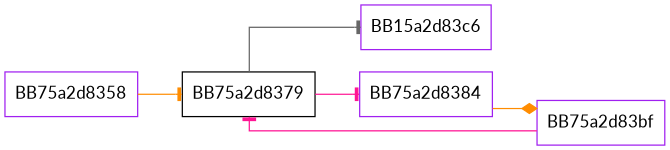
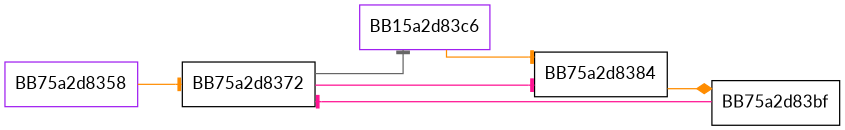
edge "BB15a2d83c6" -> "BB75a2d8384": added
node "BB75a2d8379": label "BB75a2d8379" -> "BB75a2d8372"
node "BB75a2d8384": color purple -> black
node "BB75a2d83bf": color purple -> black
